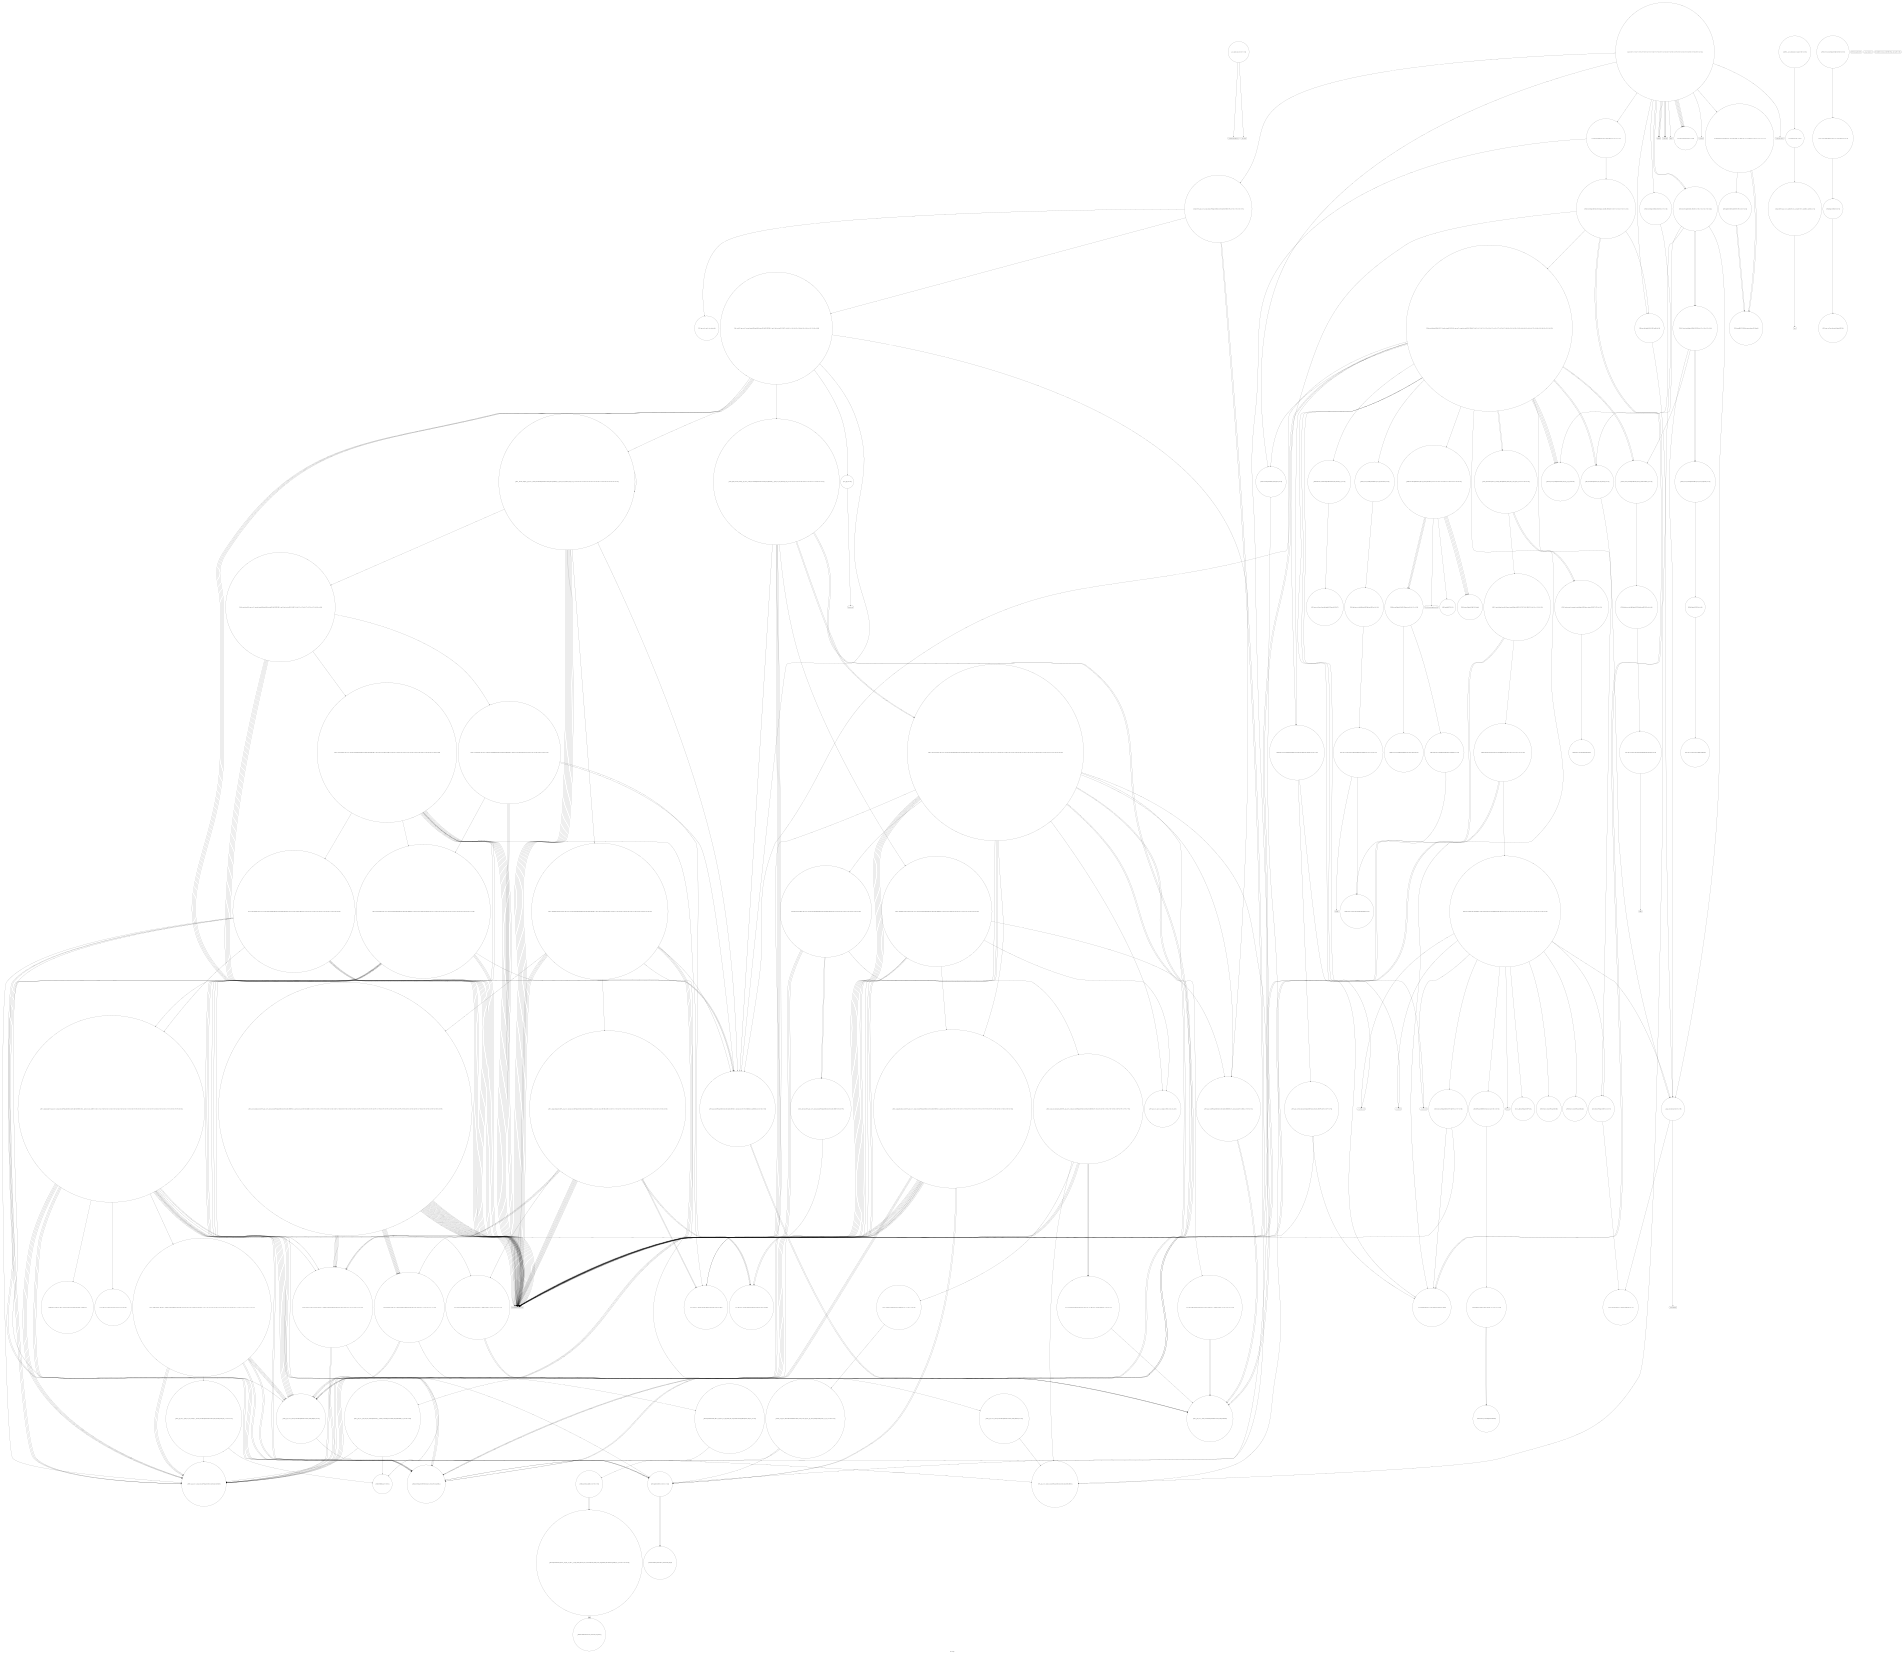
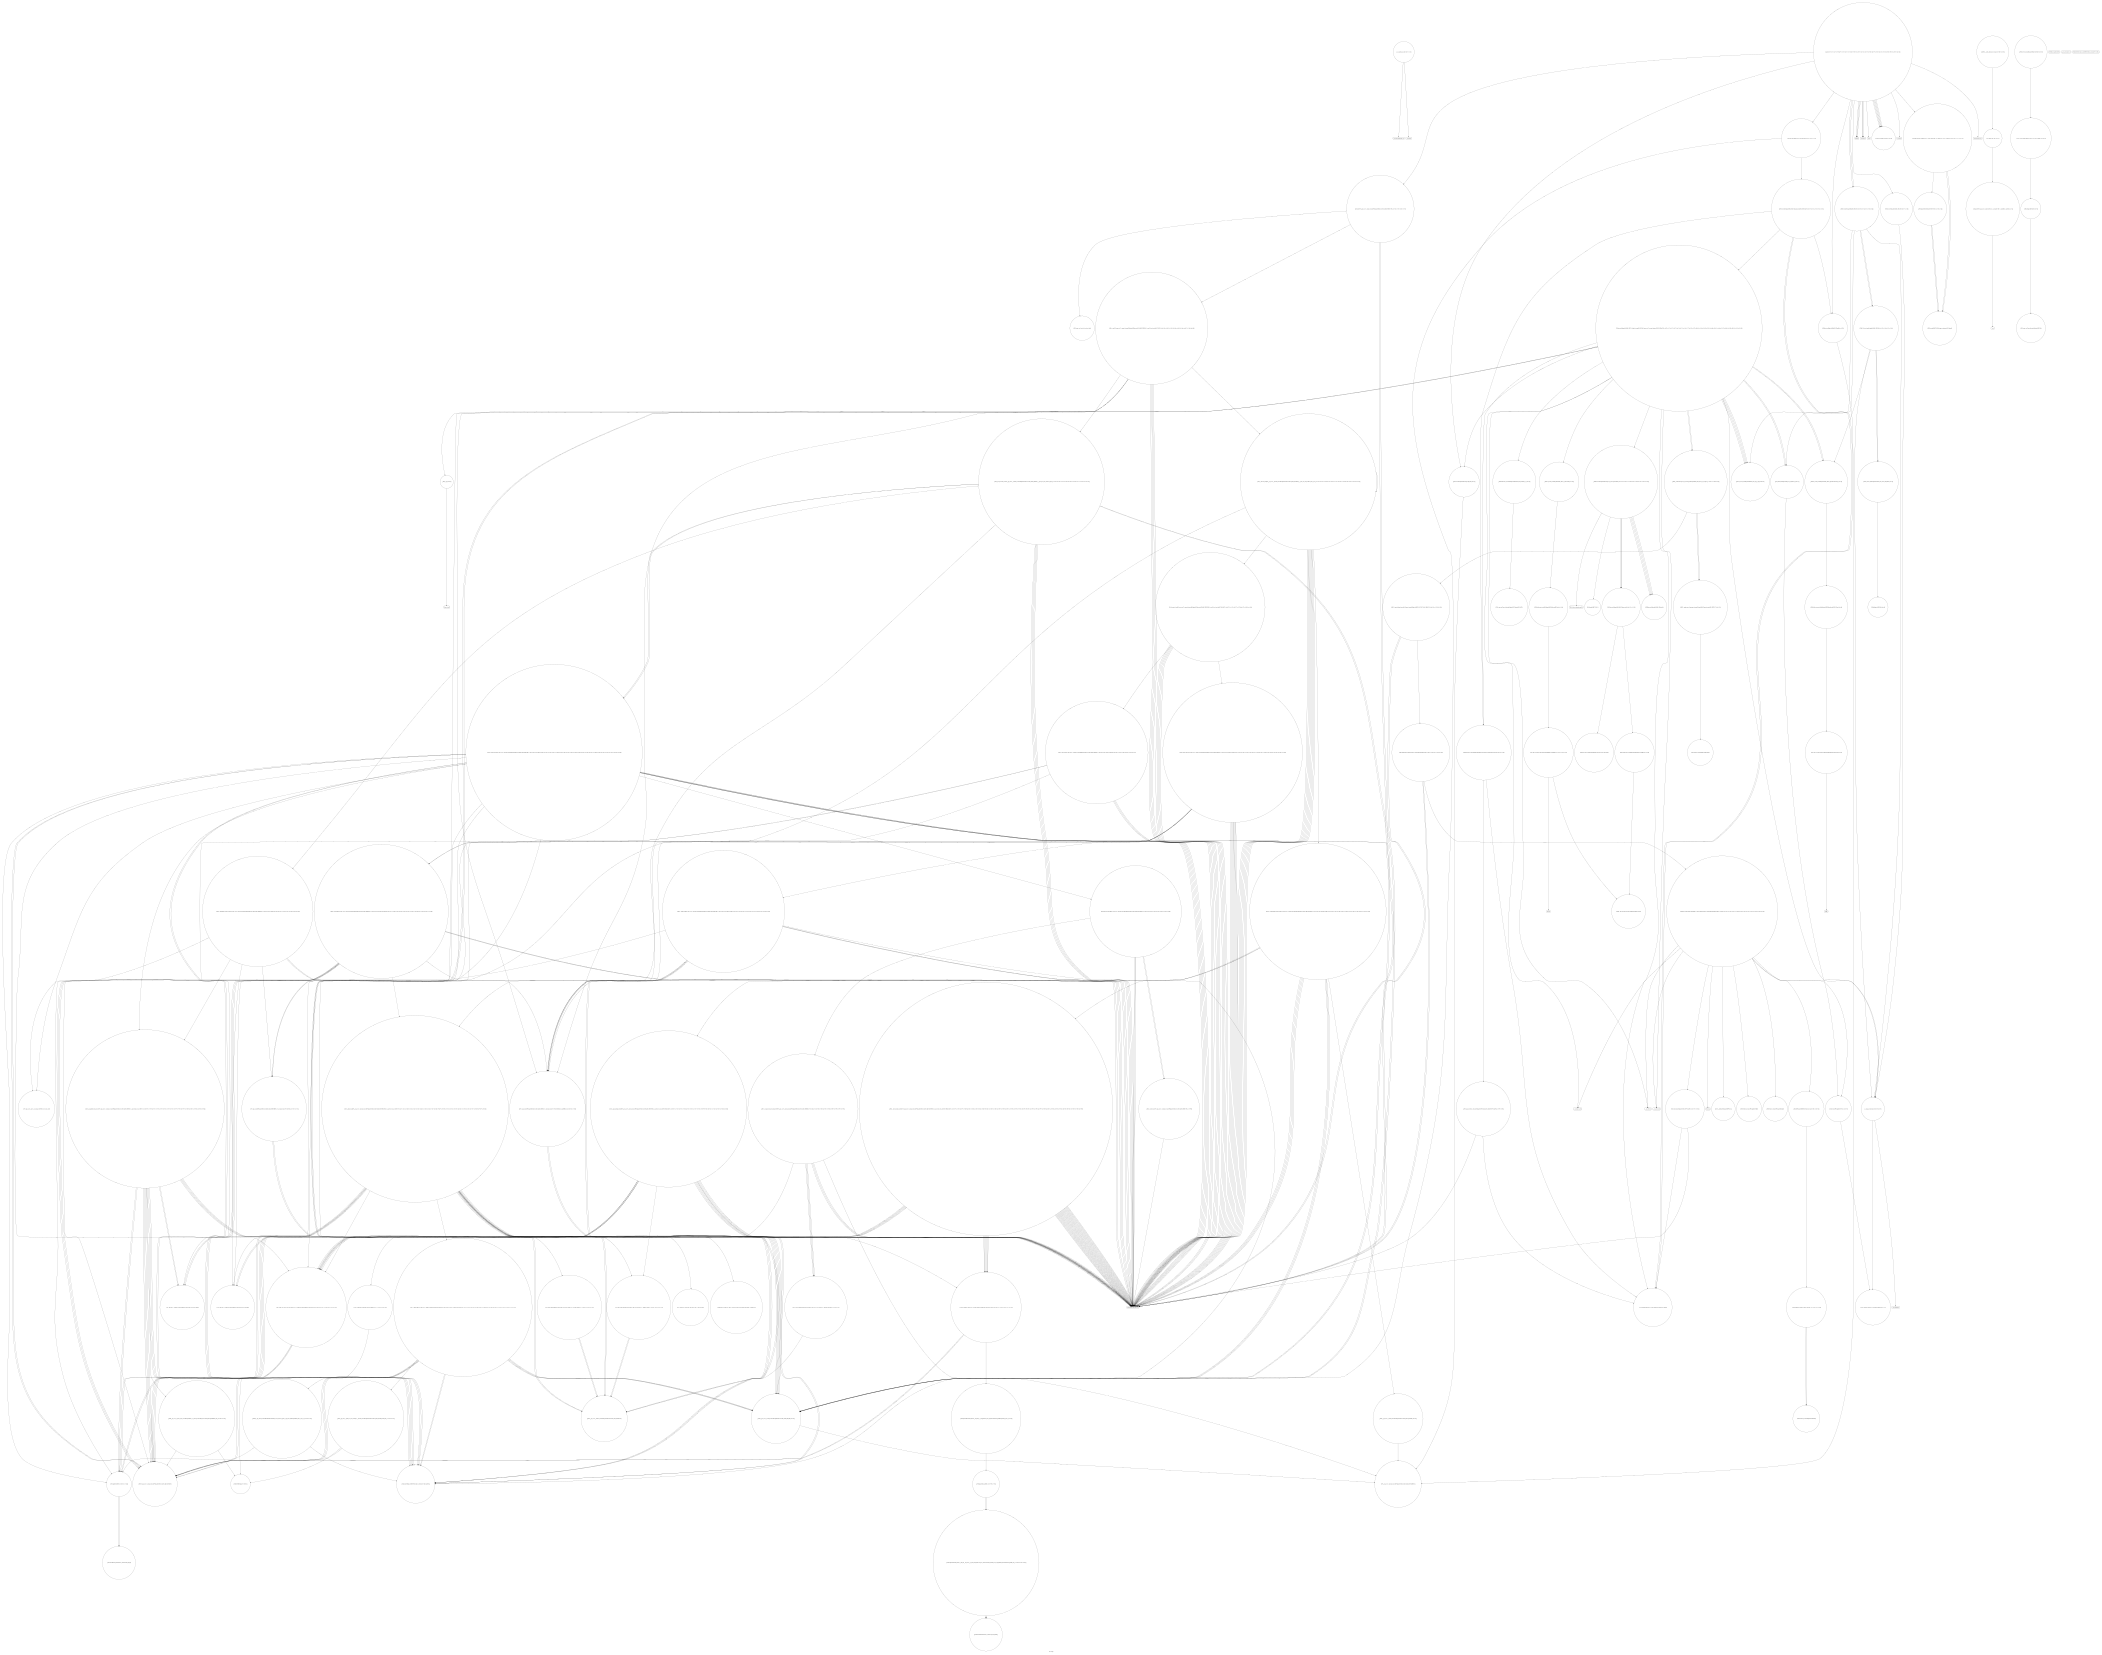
node "{_ZN9__gnu_cxx13new_allocatorISt4pairIiiEED2Ev}": removed
